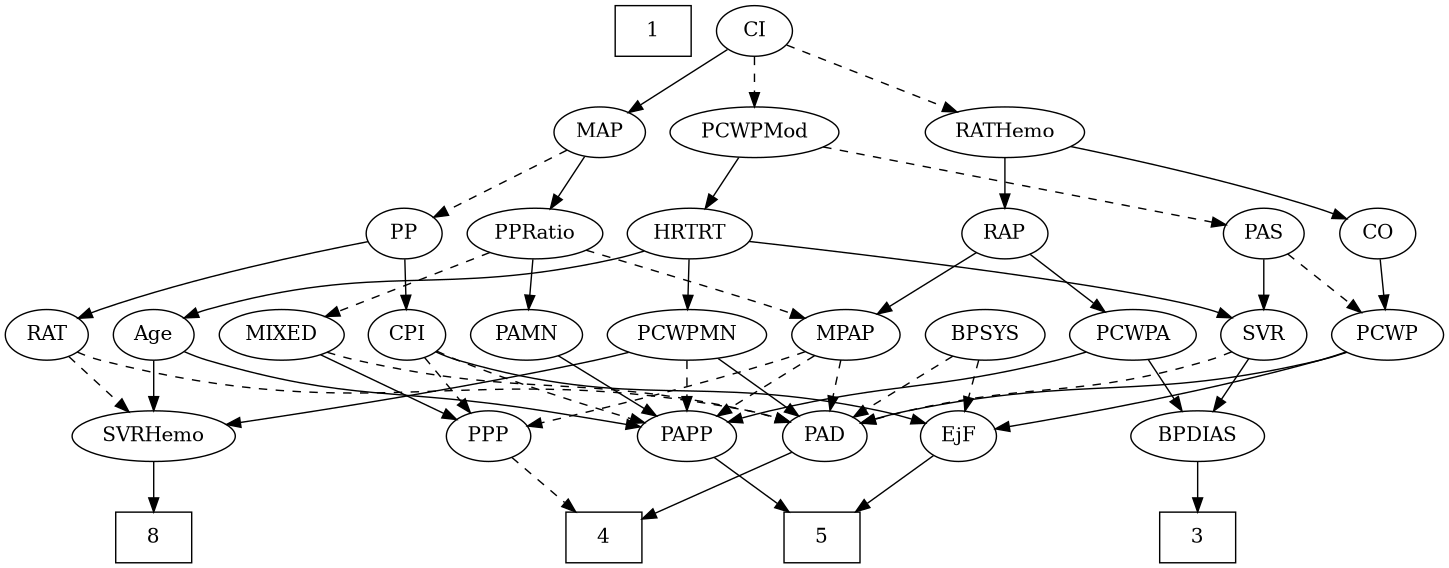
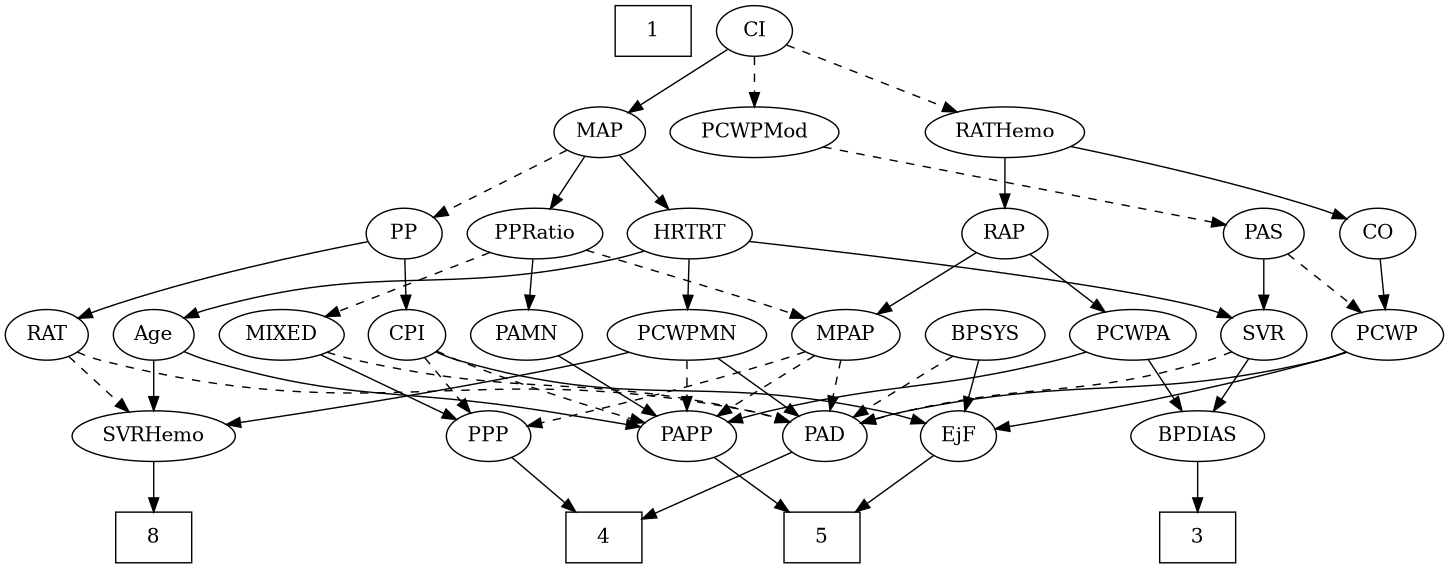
edge "PCWPMod" -> "HRTRT": now "MAP" -> "HRTRT"
edge "BPSYS" -> "EjF": style dashed -> solid
edge "PPP" -> "4": style dashed -> solid
